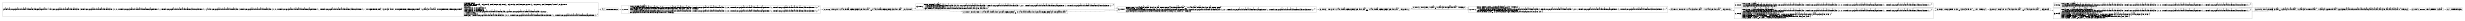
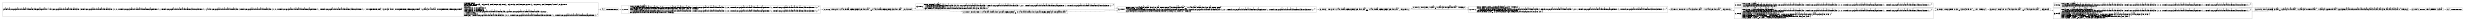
node "20: ?": text "MTH_EXIT_STATIC" -> "MTH_EXIT_BLOCK"
